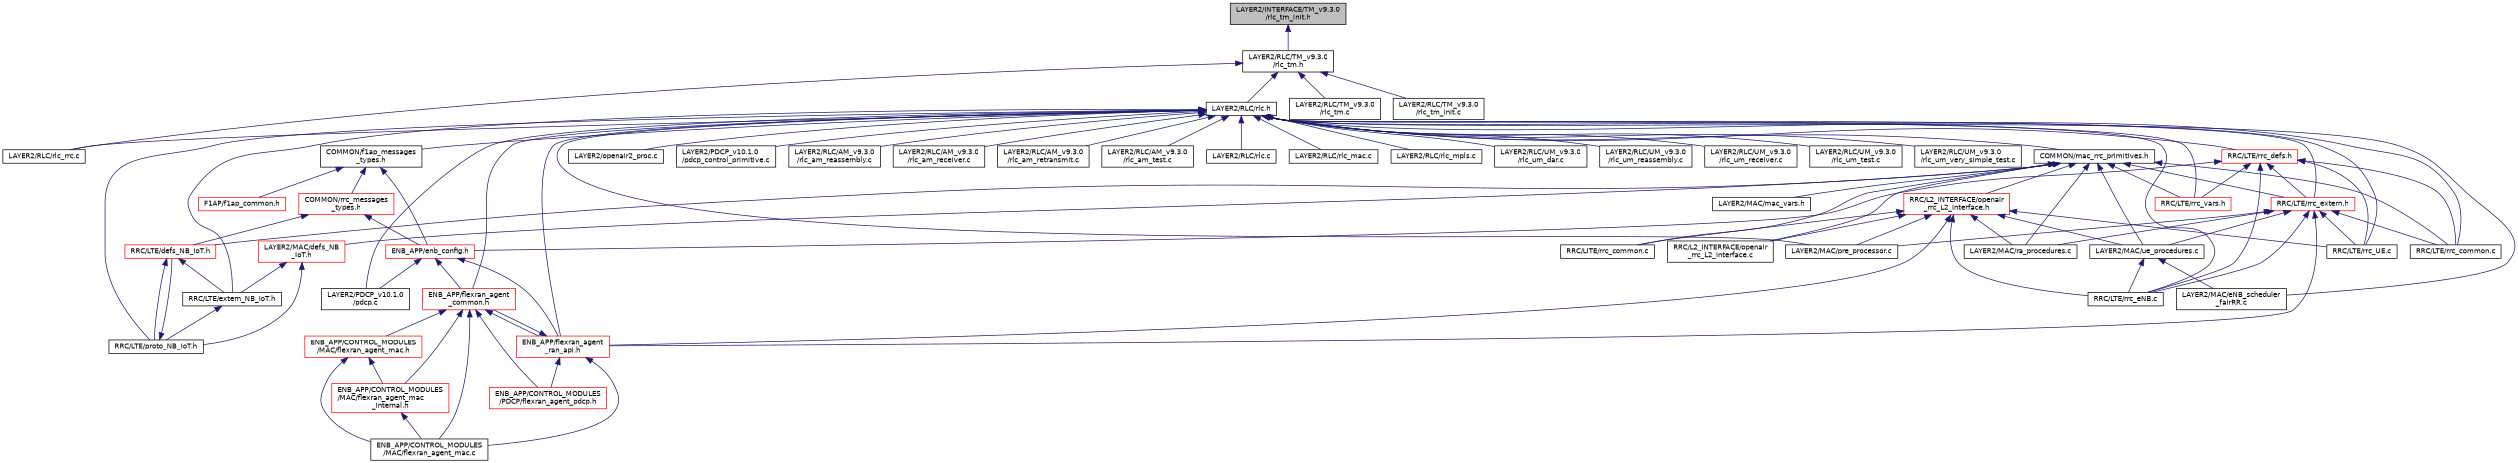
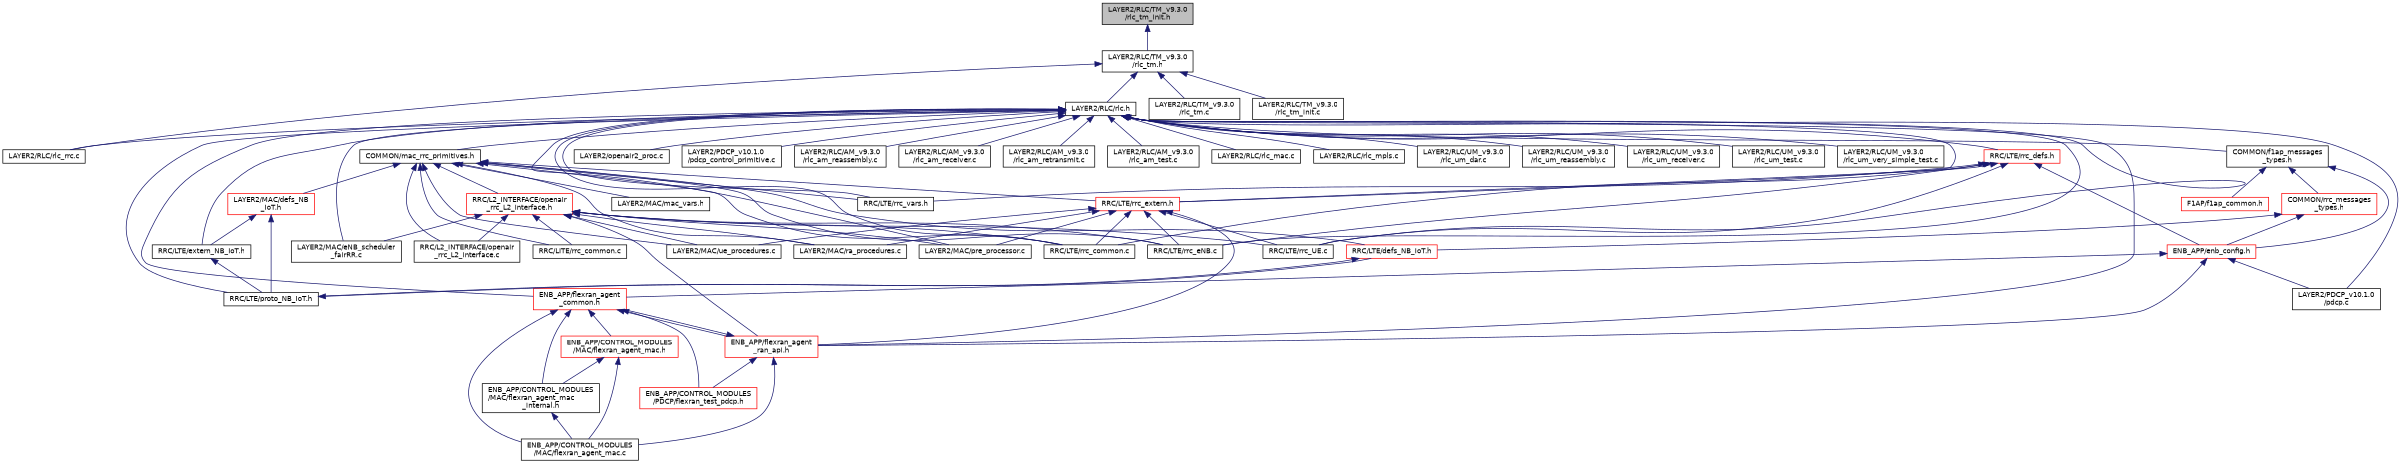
node "LAYER2/INTERFACE/TM_v9.3.0 /rlc_tm_init.h": label "LAYER2/INTERFACE/TM_v9.3.0 /rlc_tm_init.h" -> "LAYER2/RLC/TM_v9.3.0 /rlc_tm_init.h"
node "LAYER2/RLC/rlc.c": removed
node "RRC/LTE/rrc_vars.h": color red -> black
edge "RRC/LTE/rrc_common.c" -> "RRC/L2_INTERFACE/openair _rrc_L2_interface.h": added
edge "LAYER2/MAC/eNB_scheduler _fairRR.c" -> "LAYER2/MAC/ue_procedures.c": now "LAYER2/MAC/eNB_scheduler _fairRR.c" -> "RRC/L2_INTERFACE/openair _rrc_L2_interface.h"
edge "RRC/LTE/extern_NB_IoT.h" -> "RRC/LTE/defs_NB_IoT.h": removed
edge "RRC/LTE/rrc_eNB.c" -> "LAYER2/MAC/ue_procedures.c": now "RRC/LTE/rrc_eNB.c" -> "COMMON/mac_rrc_primitives.h"
node "ENB_APP/CONTROL_MODULES /MAC/flexran_agent_mac _internal.h": color red -> black
node "ENB_APP/CONTROL_MODULES /PDCP/flexran_agent_pdcp.h": label "ENB_APP/CONTROL_MODULES /PDCP/flexran_agent_pdcp.h" -> "ENB_APP/CONTROL_MODULES /PDCP/flexran_test_pdcp.h"
